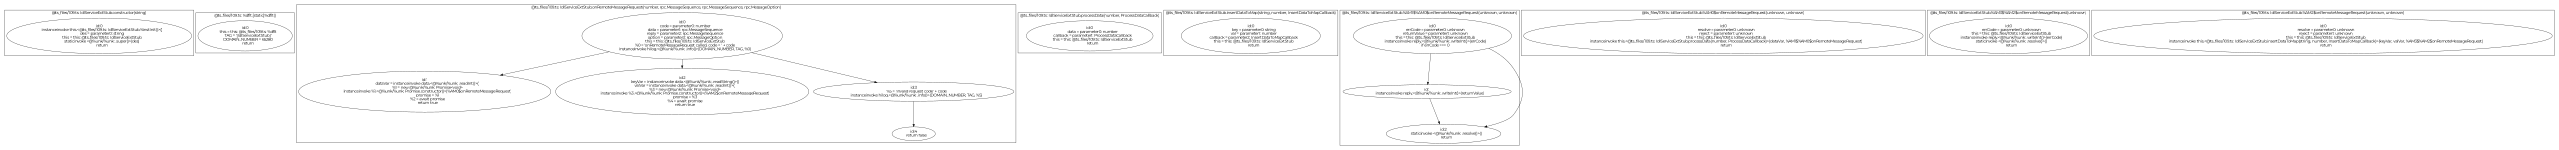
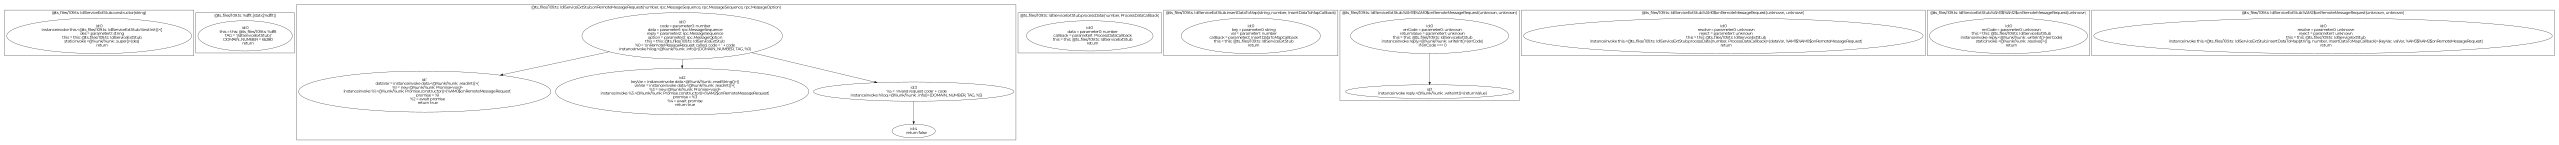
node "id:2 staticinvoke <@%unk/%unk: .resolve()>() return": removed
